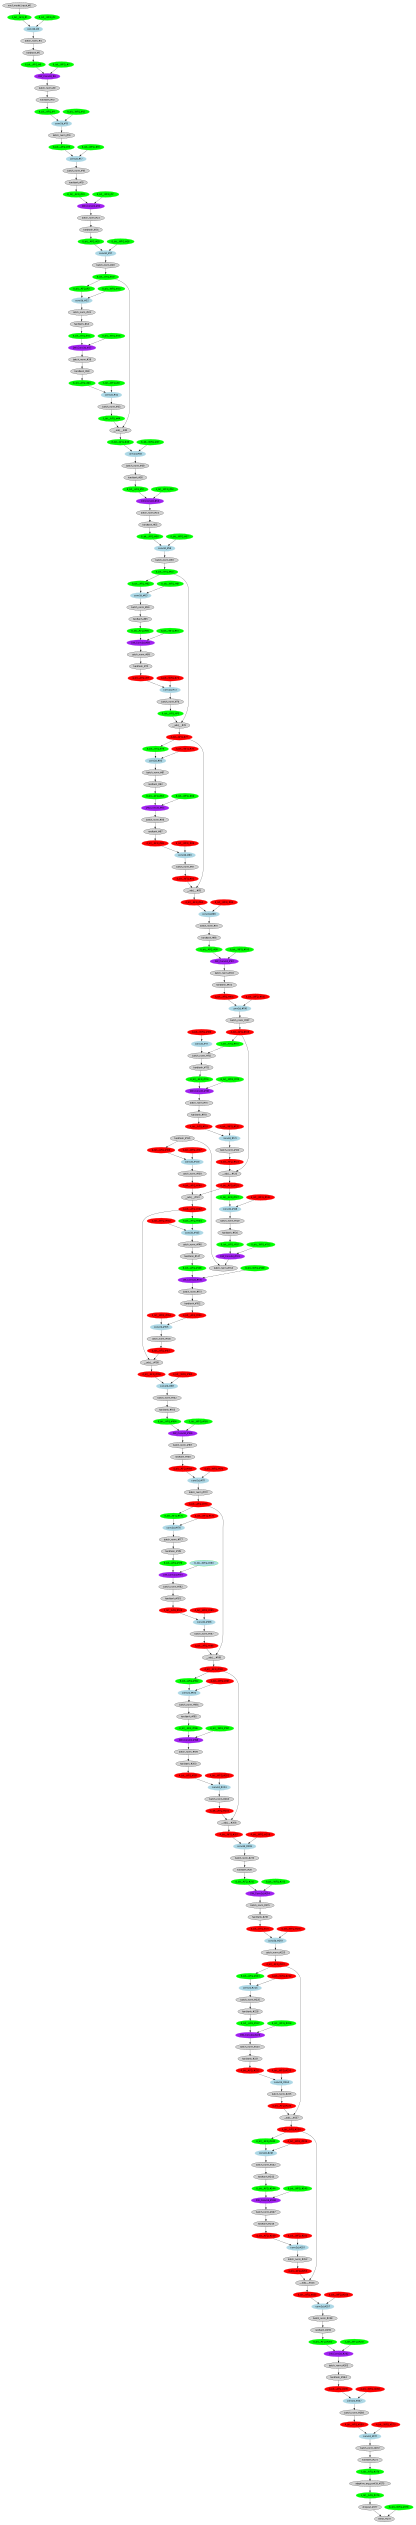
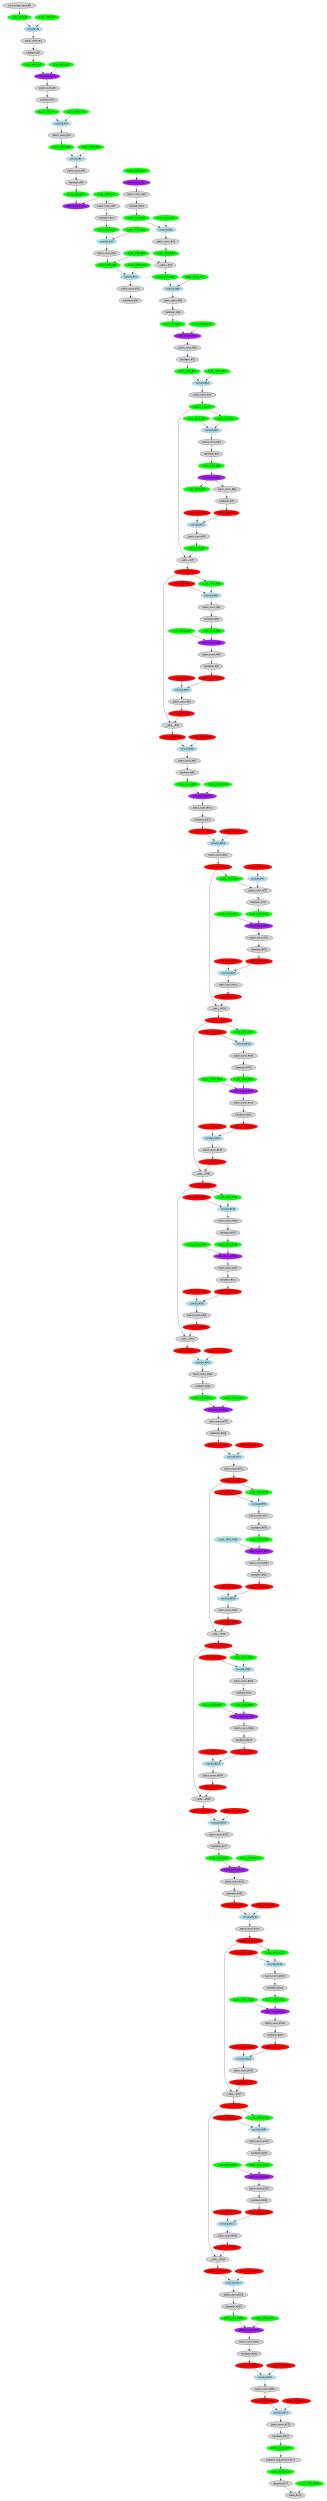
edge "DW_Conv2d_#22" -> "batch_norm_#23": now "8_bit__WFQ_#21" -> "batch_norm_#23"
edge "batch_norm_#28" -> "8_bit__AFQ_#29": now "batch_norm_#28" -> "8_bit__AFQ_#31"
node "8_bit__AFQ_#35": removed
edge "8_bit__WFQ_#67" -> "DW_Conv2d_#68": reversed
edge "hardtanh_#135" -> "batch_norm_#134": reversed
